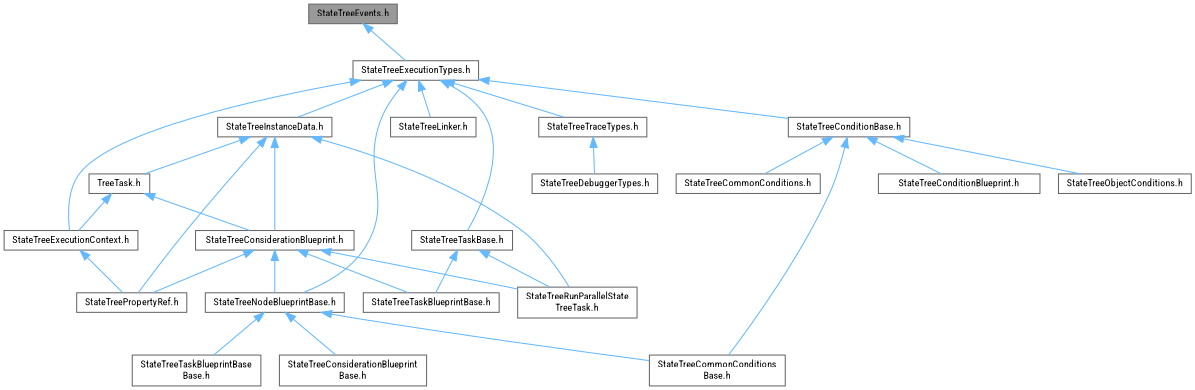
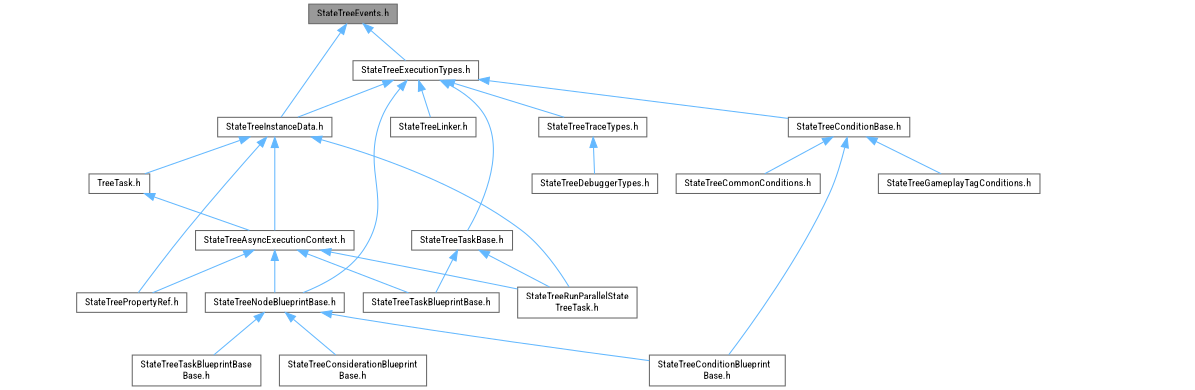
edge "StateTreeInstanceData.h" -> "StateTreeEvents.h": added
node "StateTreeConditionBlueprint.h": label "StateTreeConditionBlueprint.h" -> "StateTreeGameplayTagConditions.h"
node "StateTreeObjectConditions.h": removed
node "StateTreeExecutionContext.h": removed
node "StateTreeConsiderationBlueprint.h": label "StateTreeConsiderationBlueprint.h" -> "StateTreeAsyncExecutionContext.h"
node "StateTreeCommonConditions Base.h": label "StateTreeCommonConditions Base.h" -> "StateTreeConditionBlueprint Base.h"
